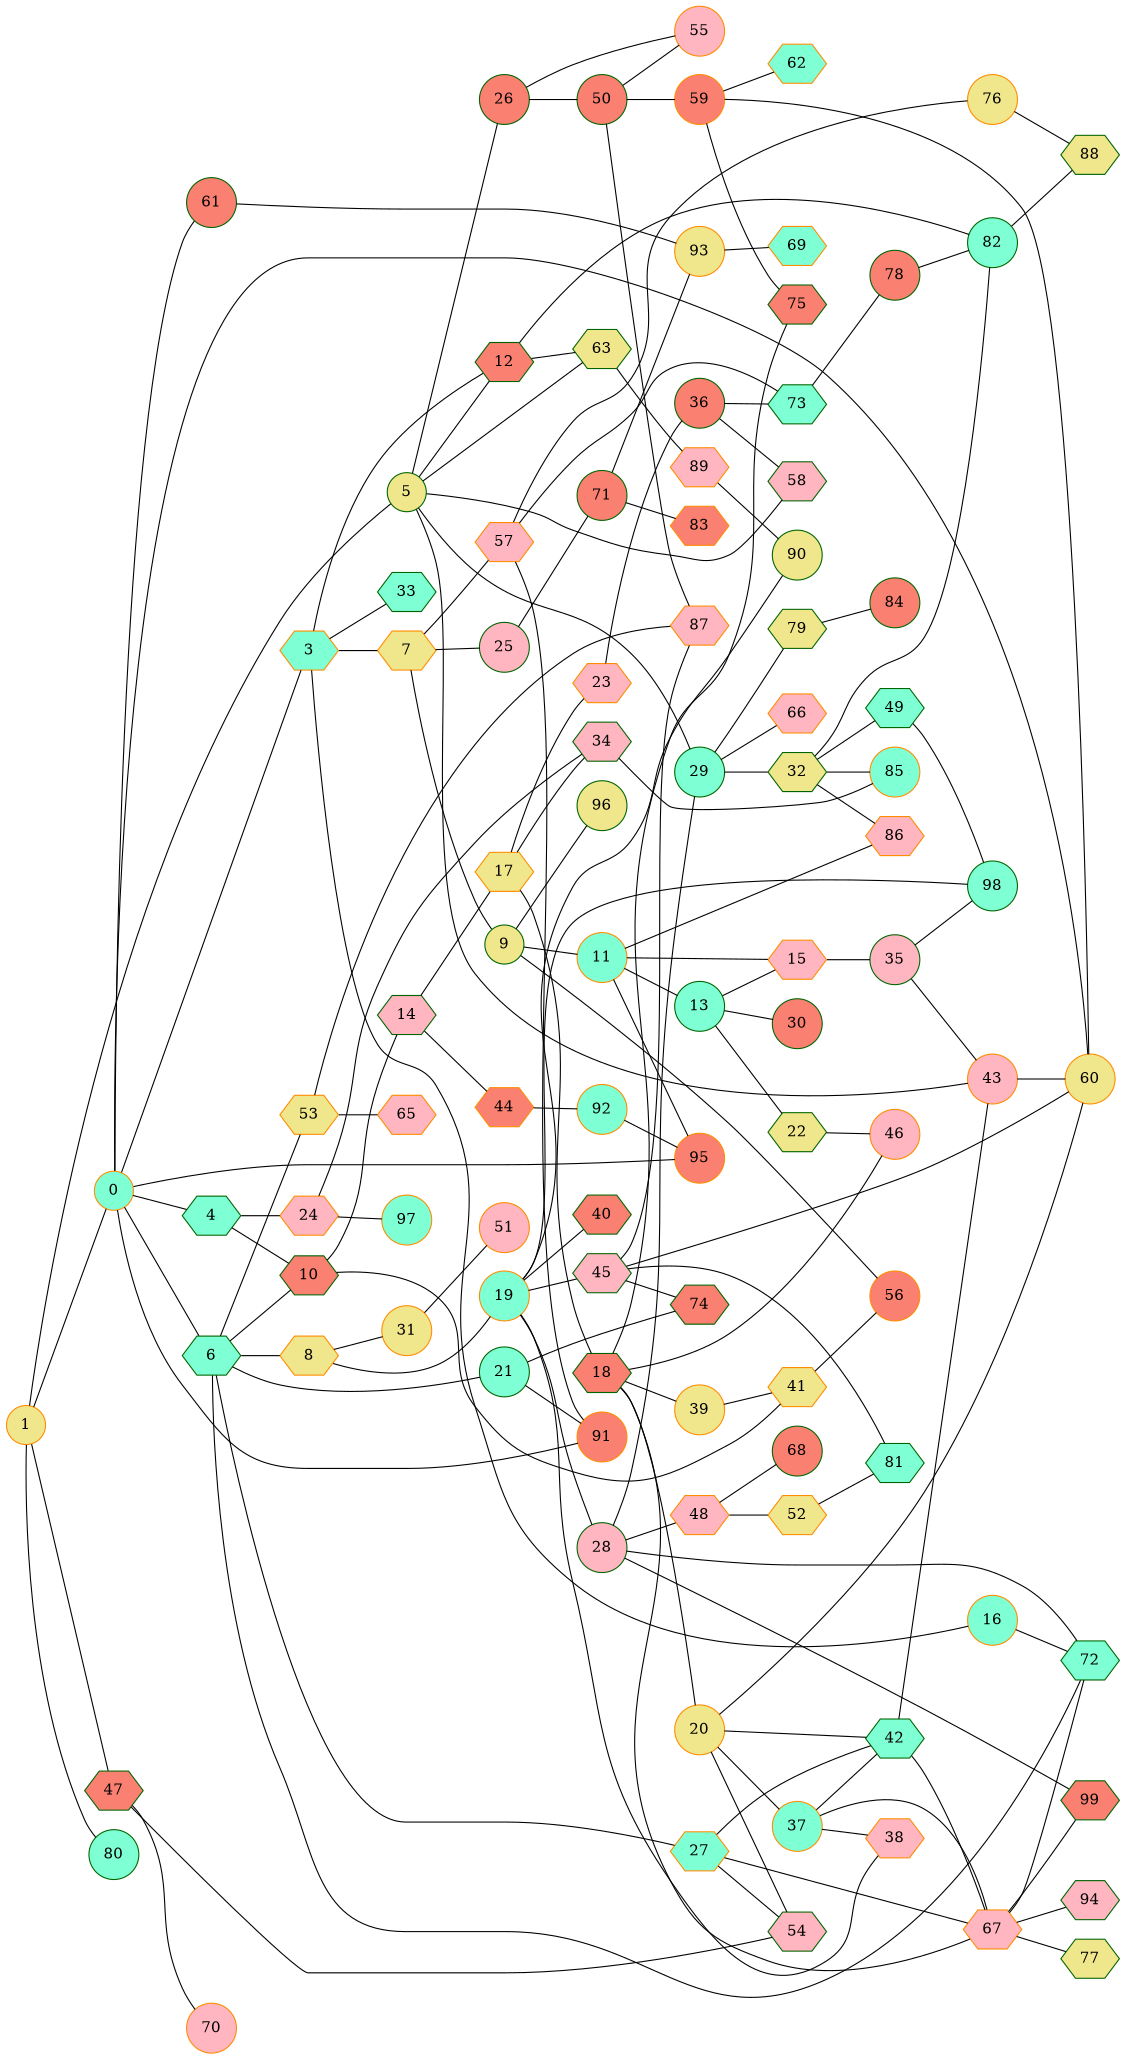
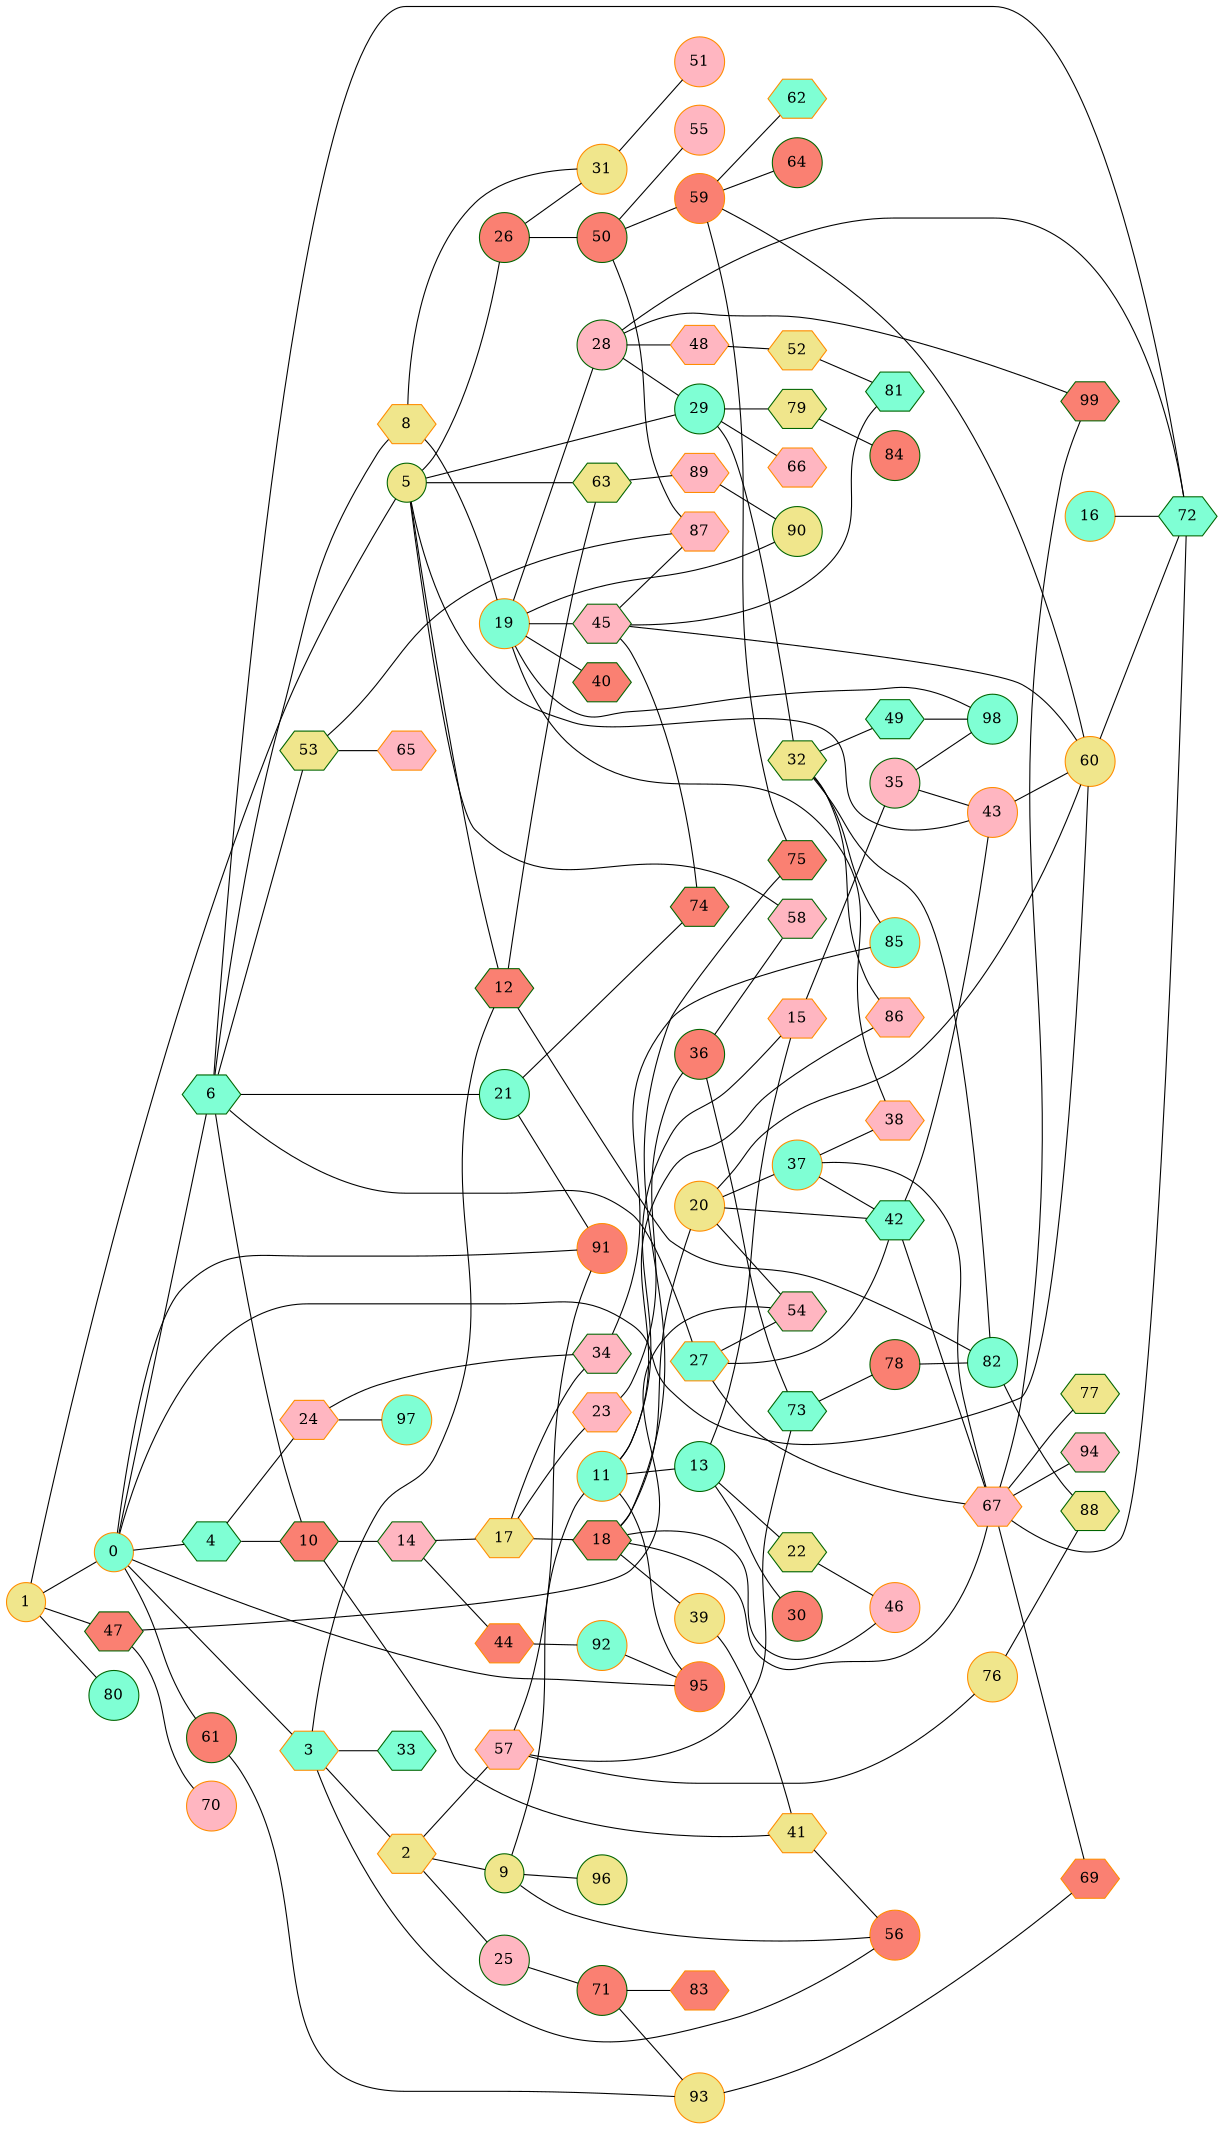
edge "55" -- "26": now "31" -- "26"
node "64": added
node "69": fillcolor aquamarine -> salmon
edge "72" -- "60": added
node "7": label "7" -> "2"
node "53": color darkorange -> darkgreen
edge "3" -- "16": now "3" -- "56"
node "68": removed
edge "67" -- "69": added
